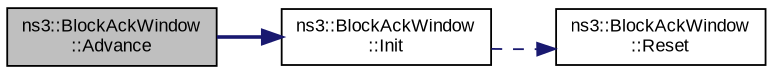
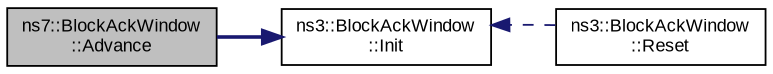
node "ns3::BlockAckWindow ::Advance": label "ns3::BlockAckWindow ::Advance" -> "ns7::BlockAckWindow ::Advance"
edge "ns3::BlockAckWindow ::Init" -> "ns3::BlockAckWindow ::Reset": reversed
